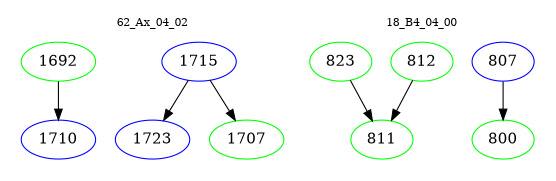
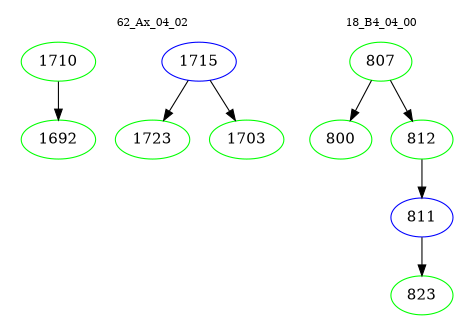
node "807": color blue -> green
edge "1692" -> "1710": reversed
edge "823" -> "811": reversed
edge "807" -> "812": added
node "1710": color blue -> green
node "1723": color blue -> green
node "1707": label "1707" -> "1703"
node "811": color green -> blue
